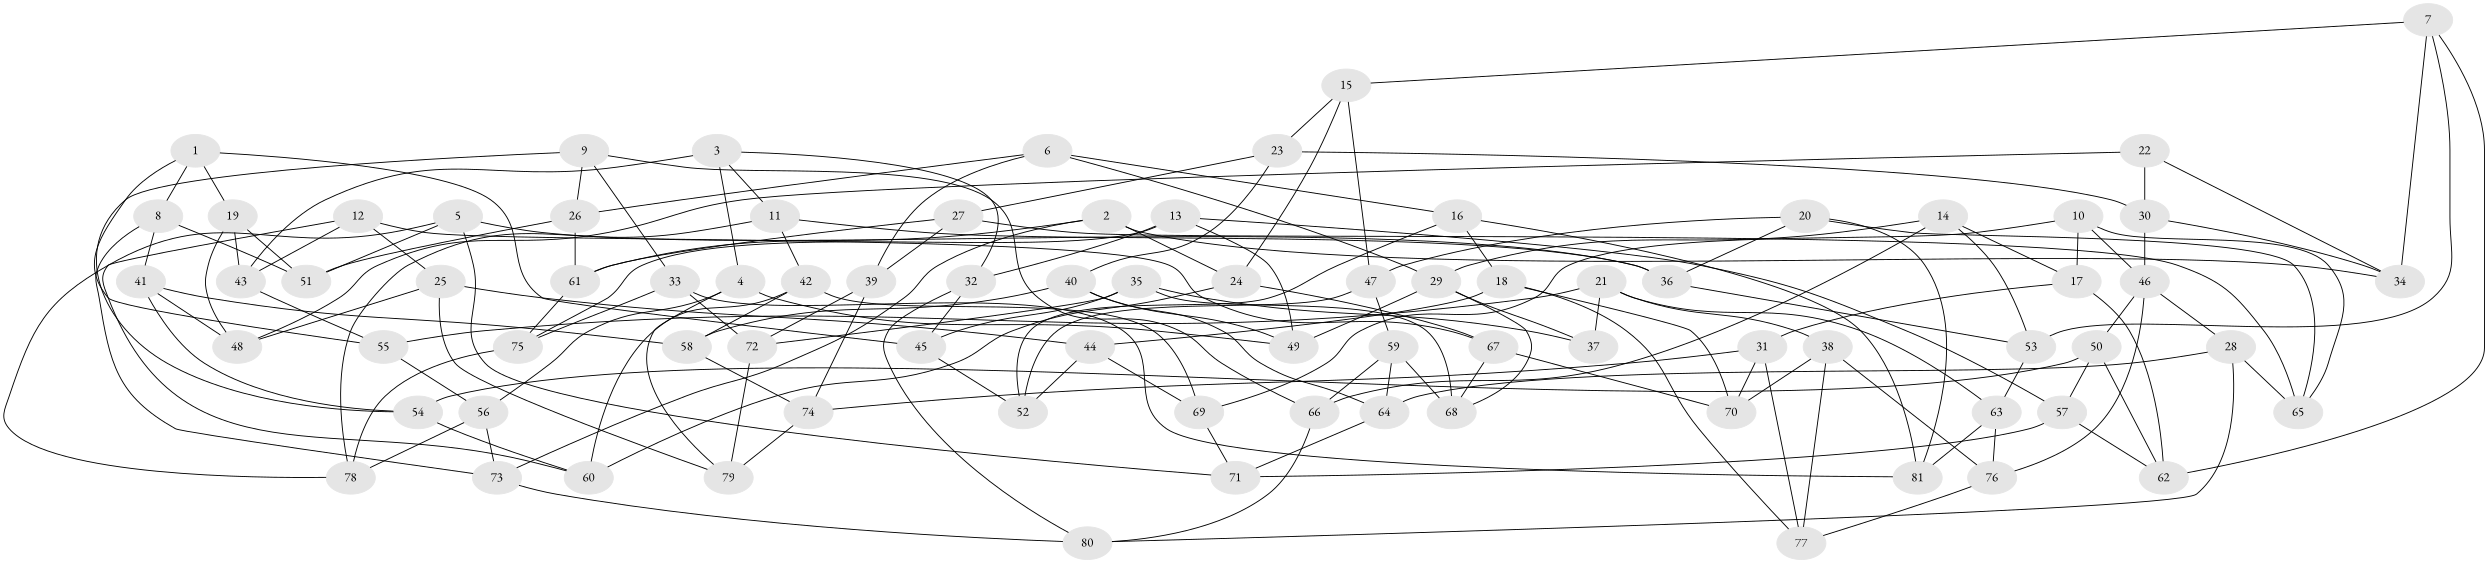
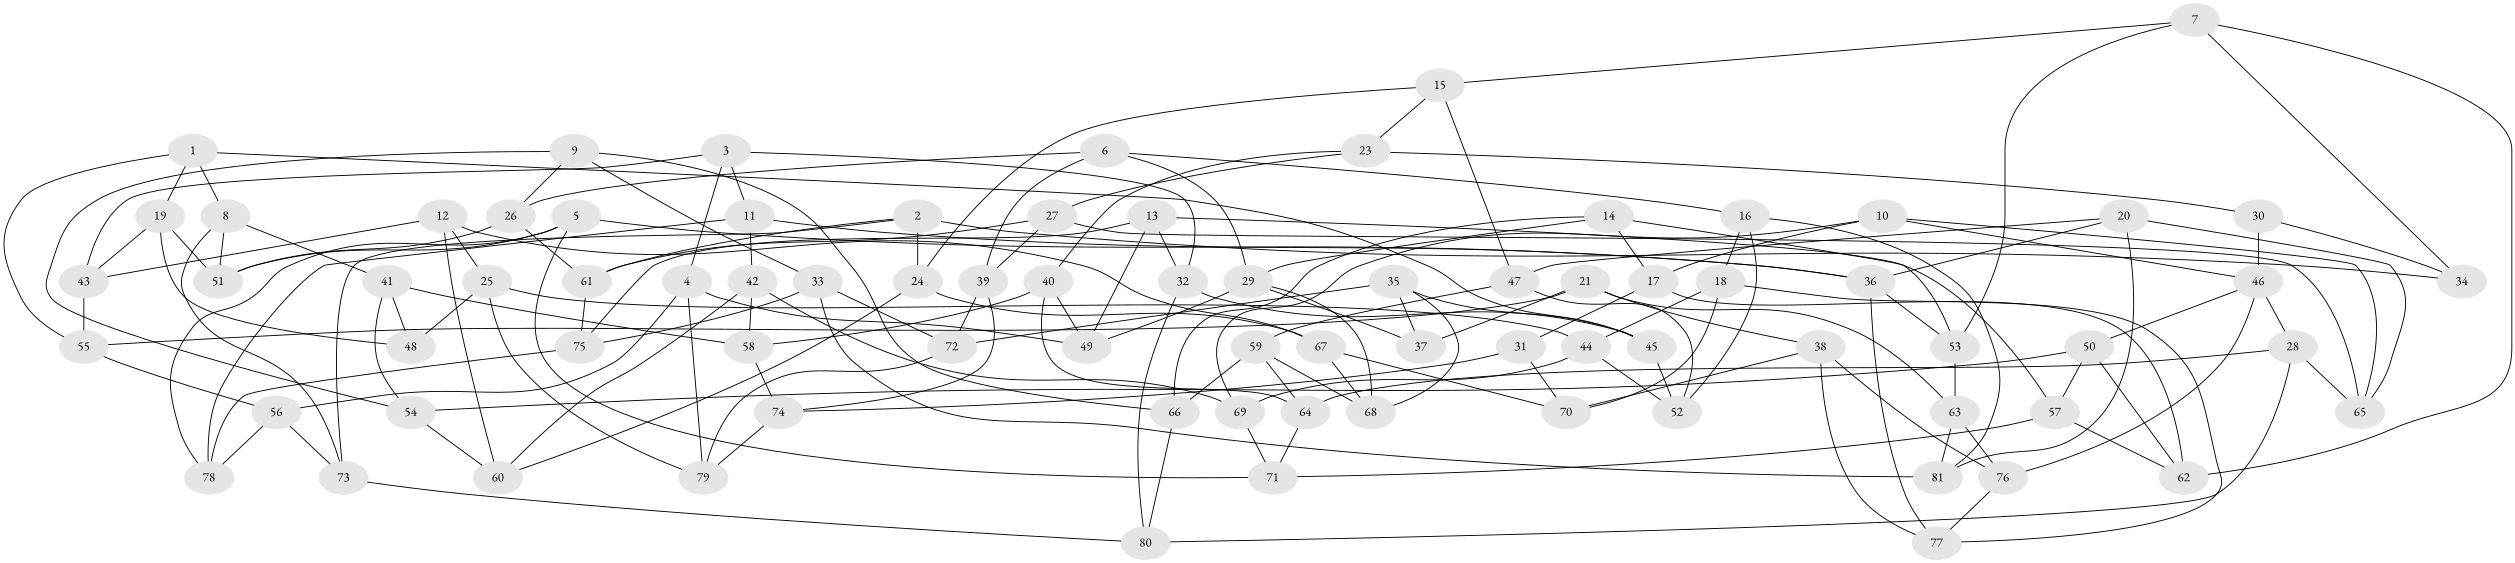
node "22": removed
edge "31" -- "77": now "36" -- "77"
